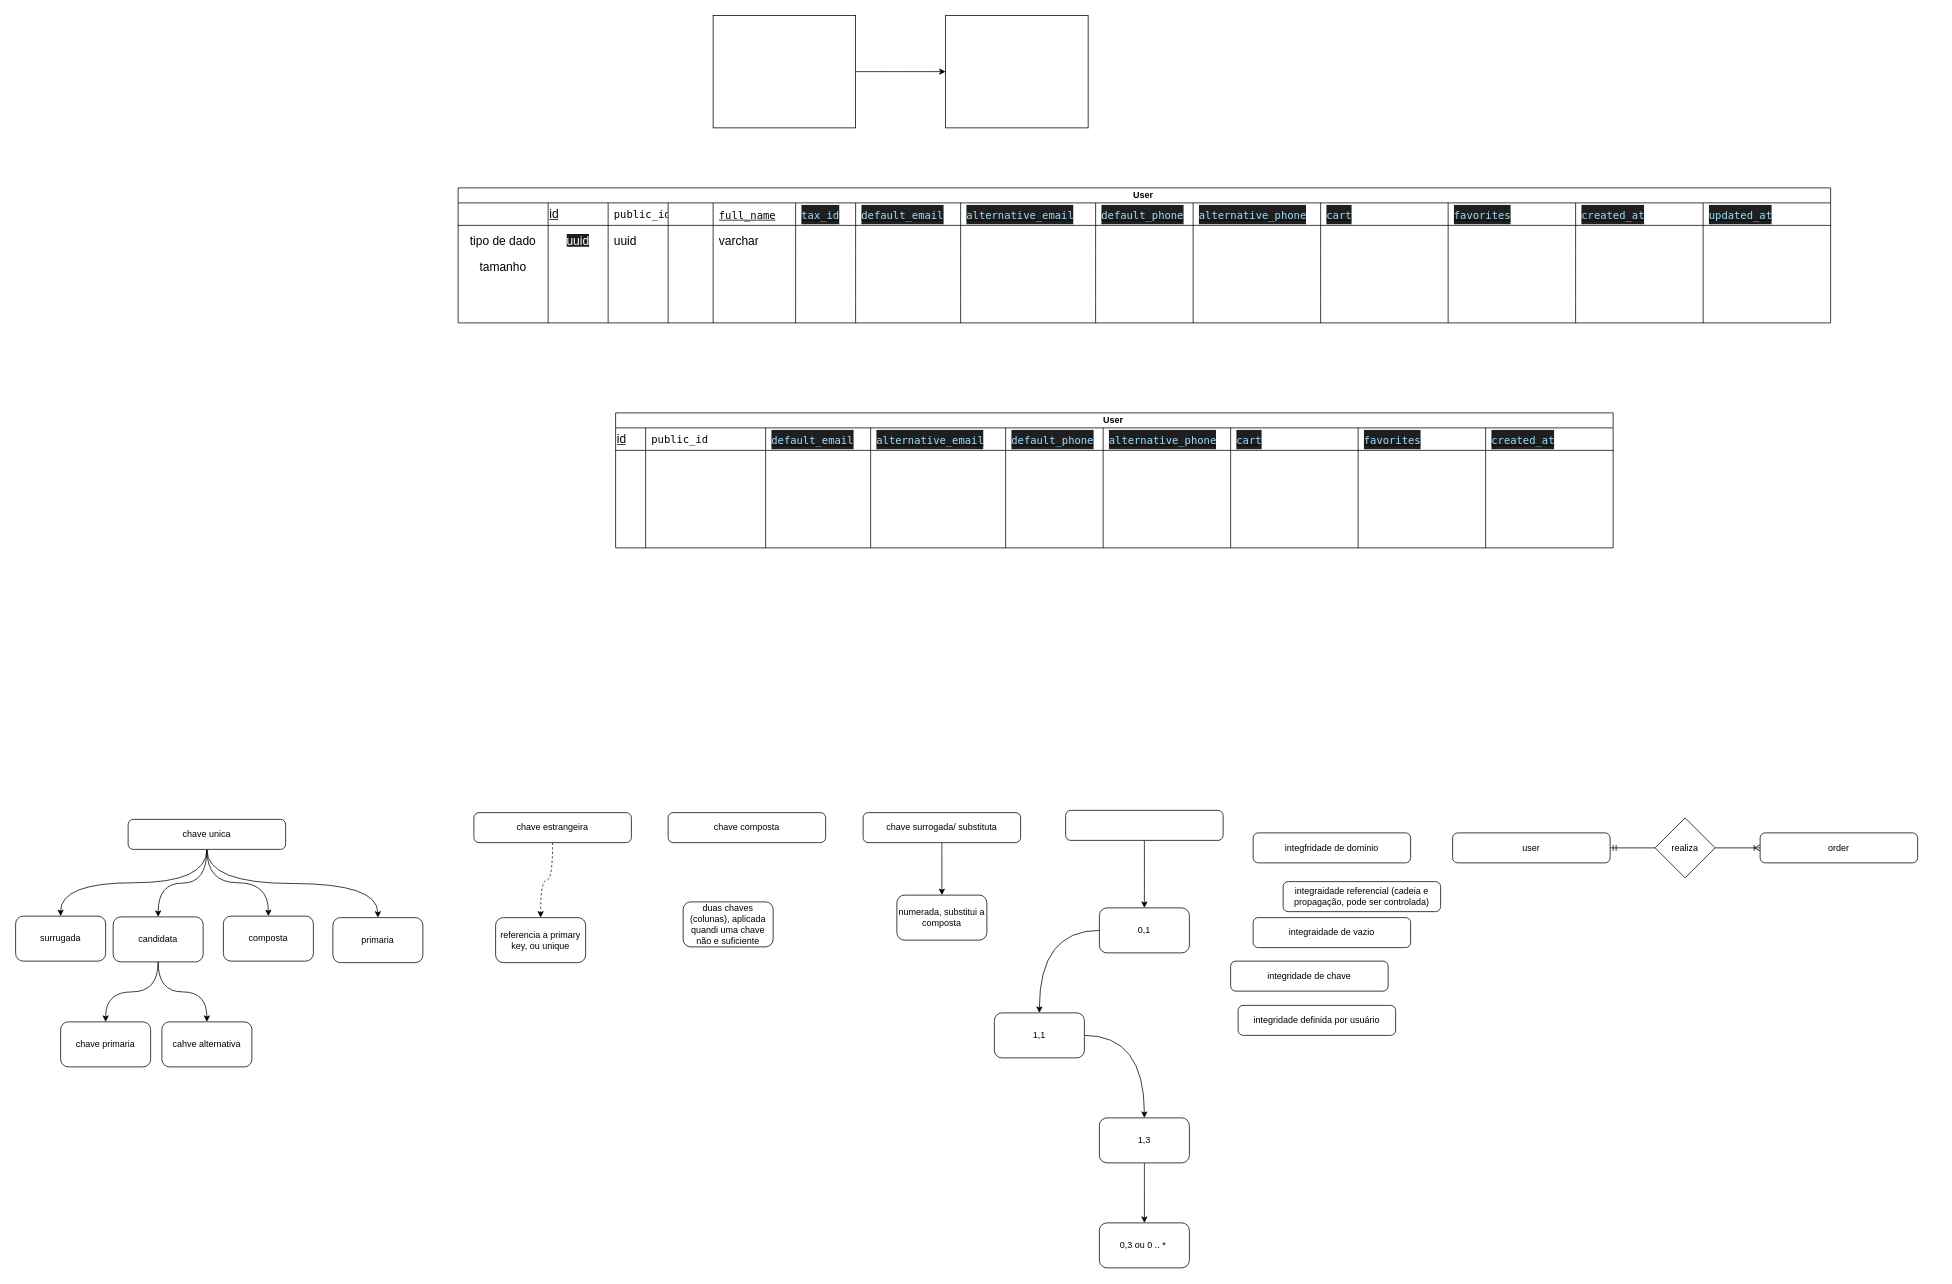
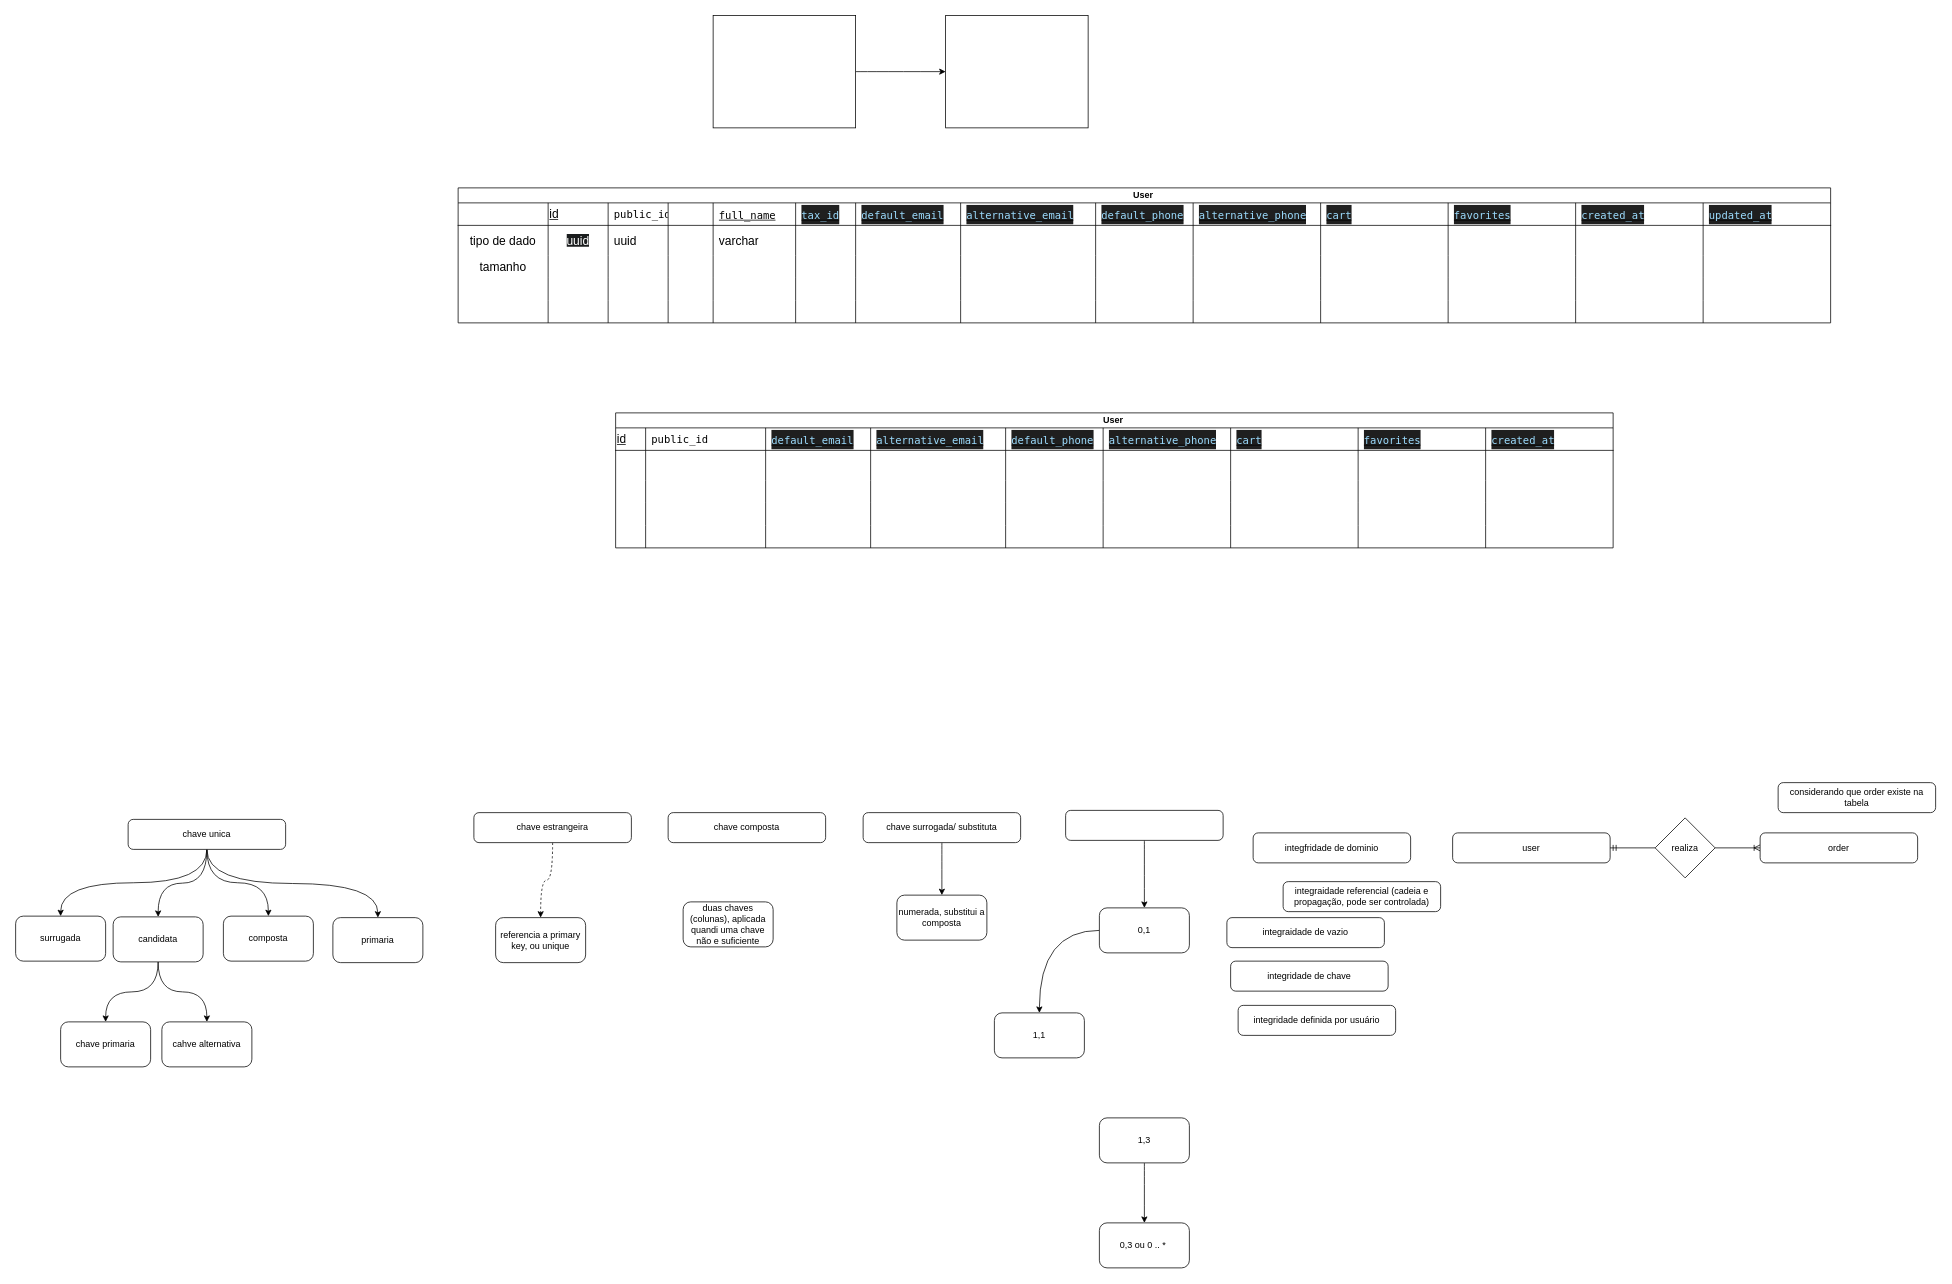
node "considerando que order existe na tabela": added
node "integraidade de vazio": moved (1332, 933) -> (1305, 933)
edge "1,1" -> "1,3": removed
